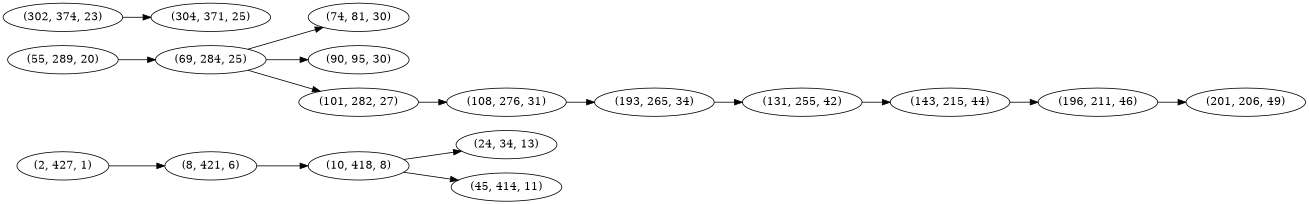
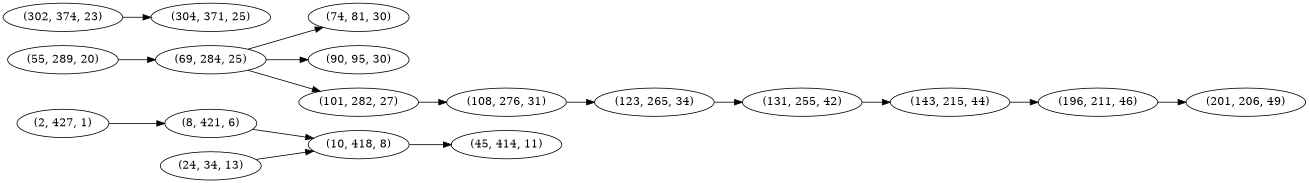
node "(193, 265, 34)": label "(193, 265, 34)" -> "(123, 265, 34)"
edge "(10, 418, 8)" -> "(24, 34, 13)": reversed
